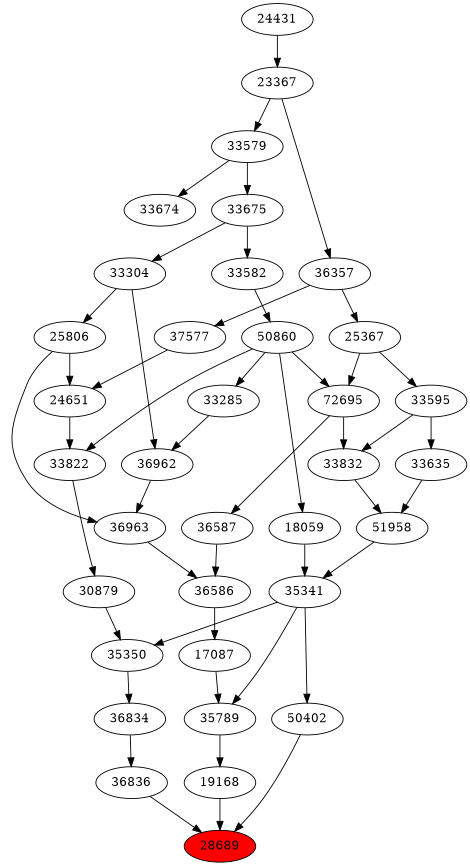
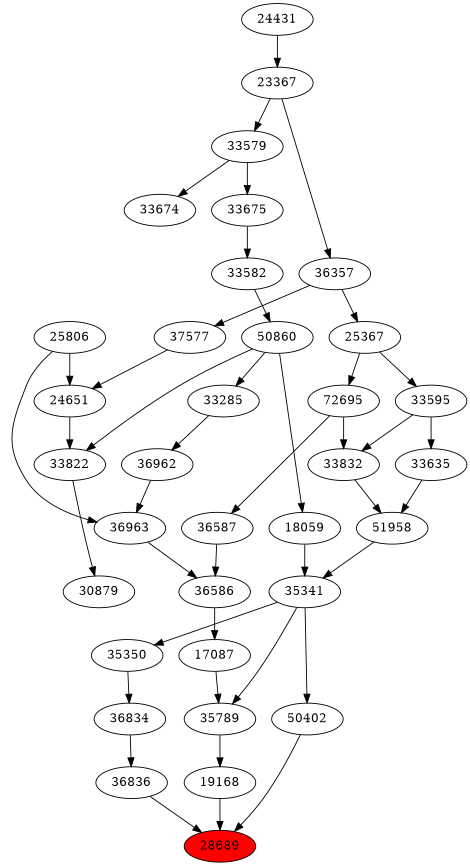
node "33304": removed
edge "50860" -> "72695": removed
edge "30879" -> "35350": removed
